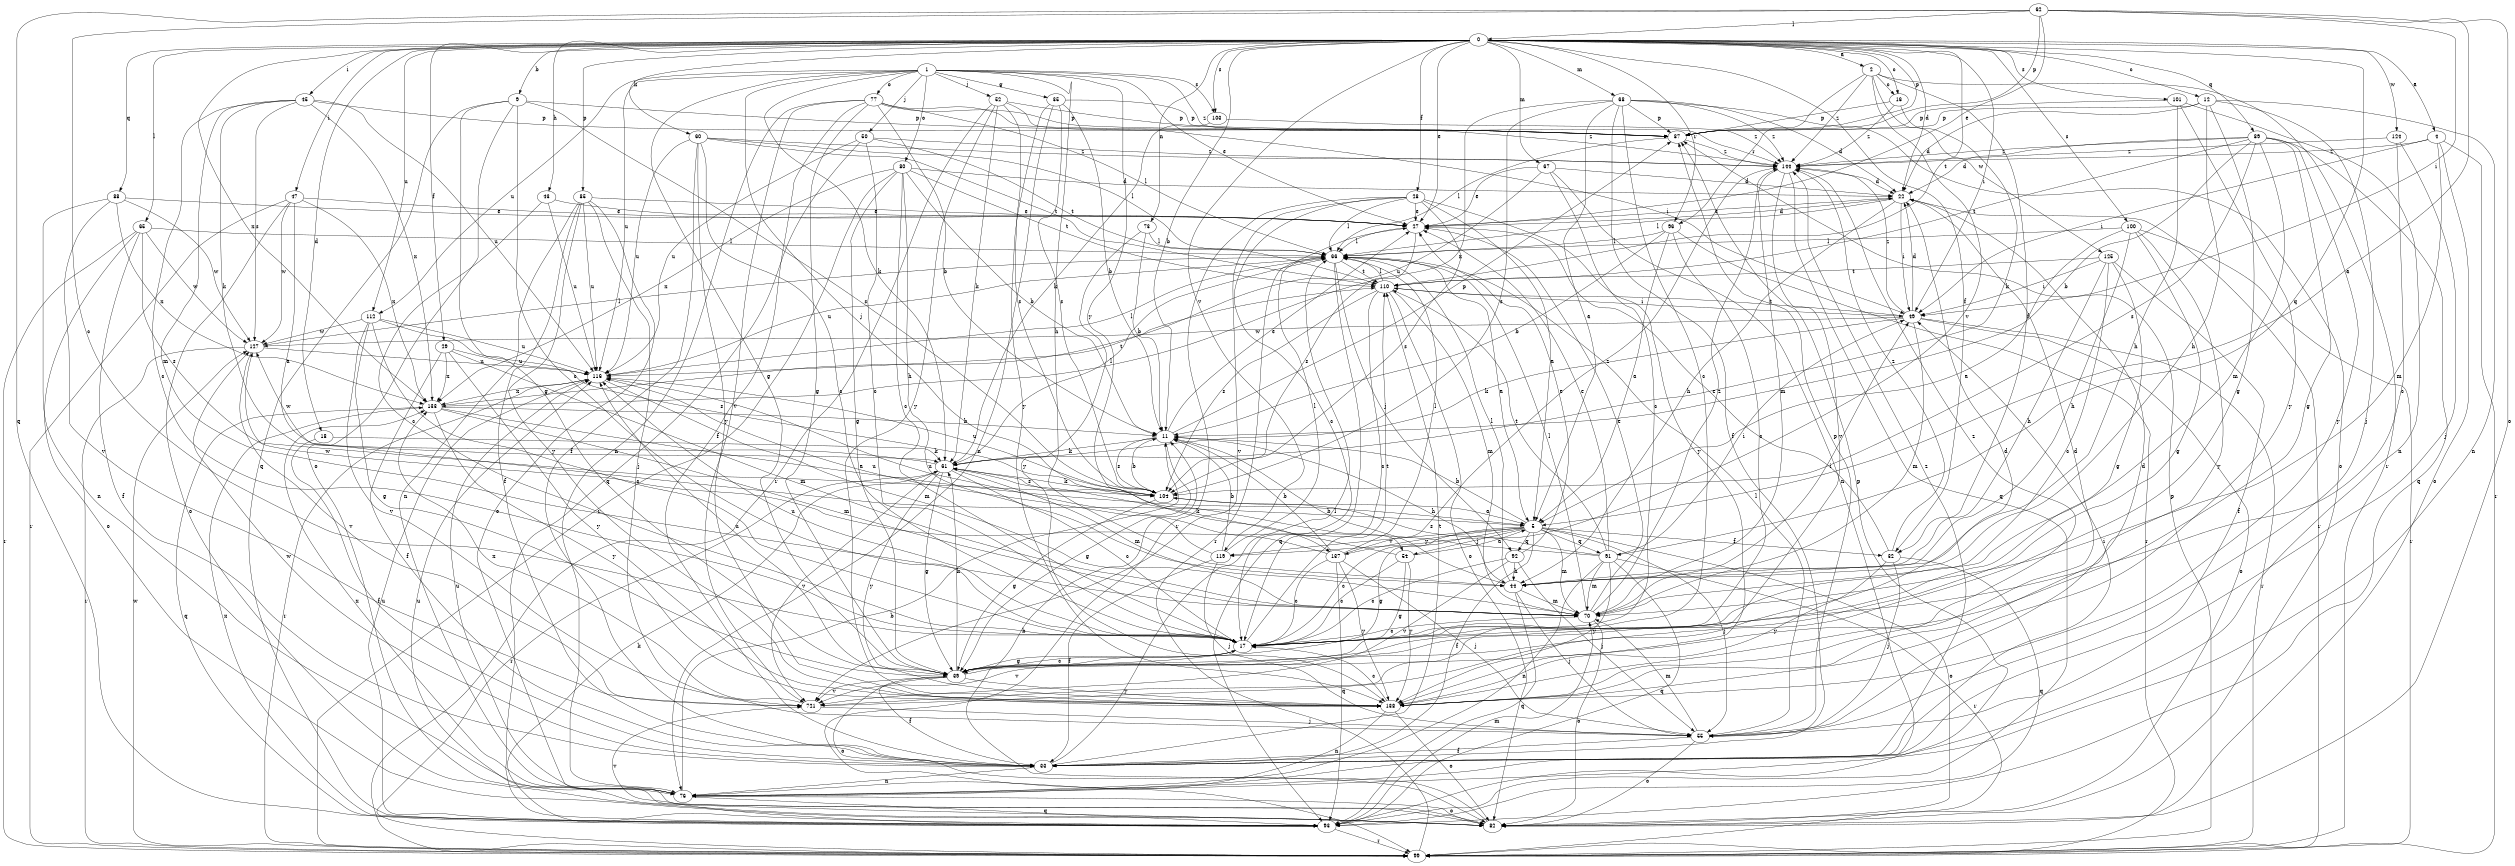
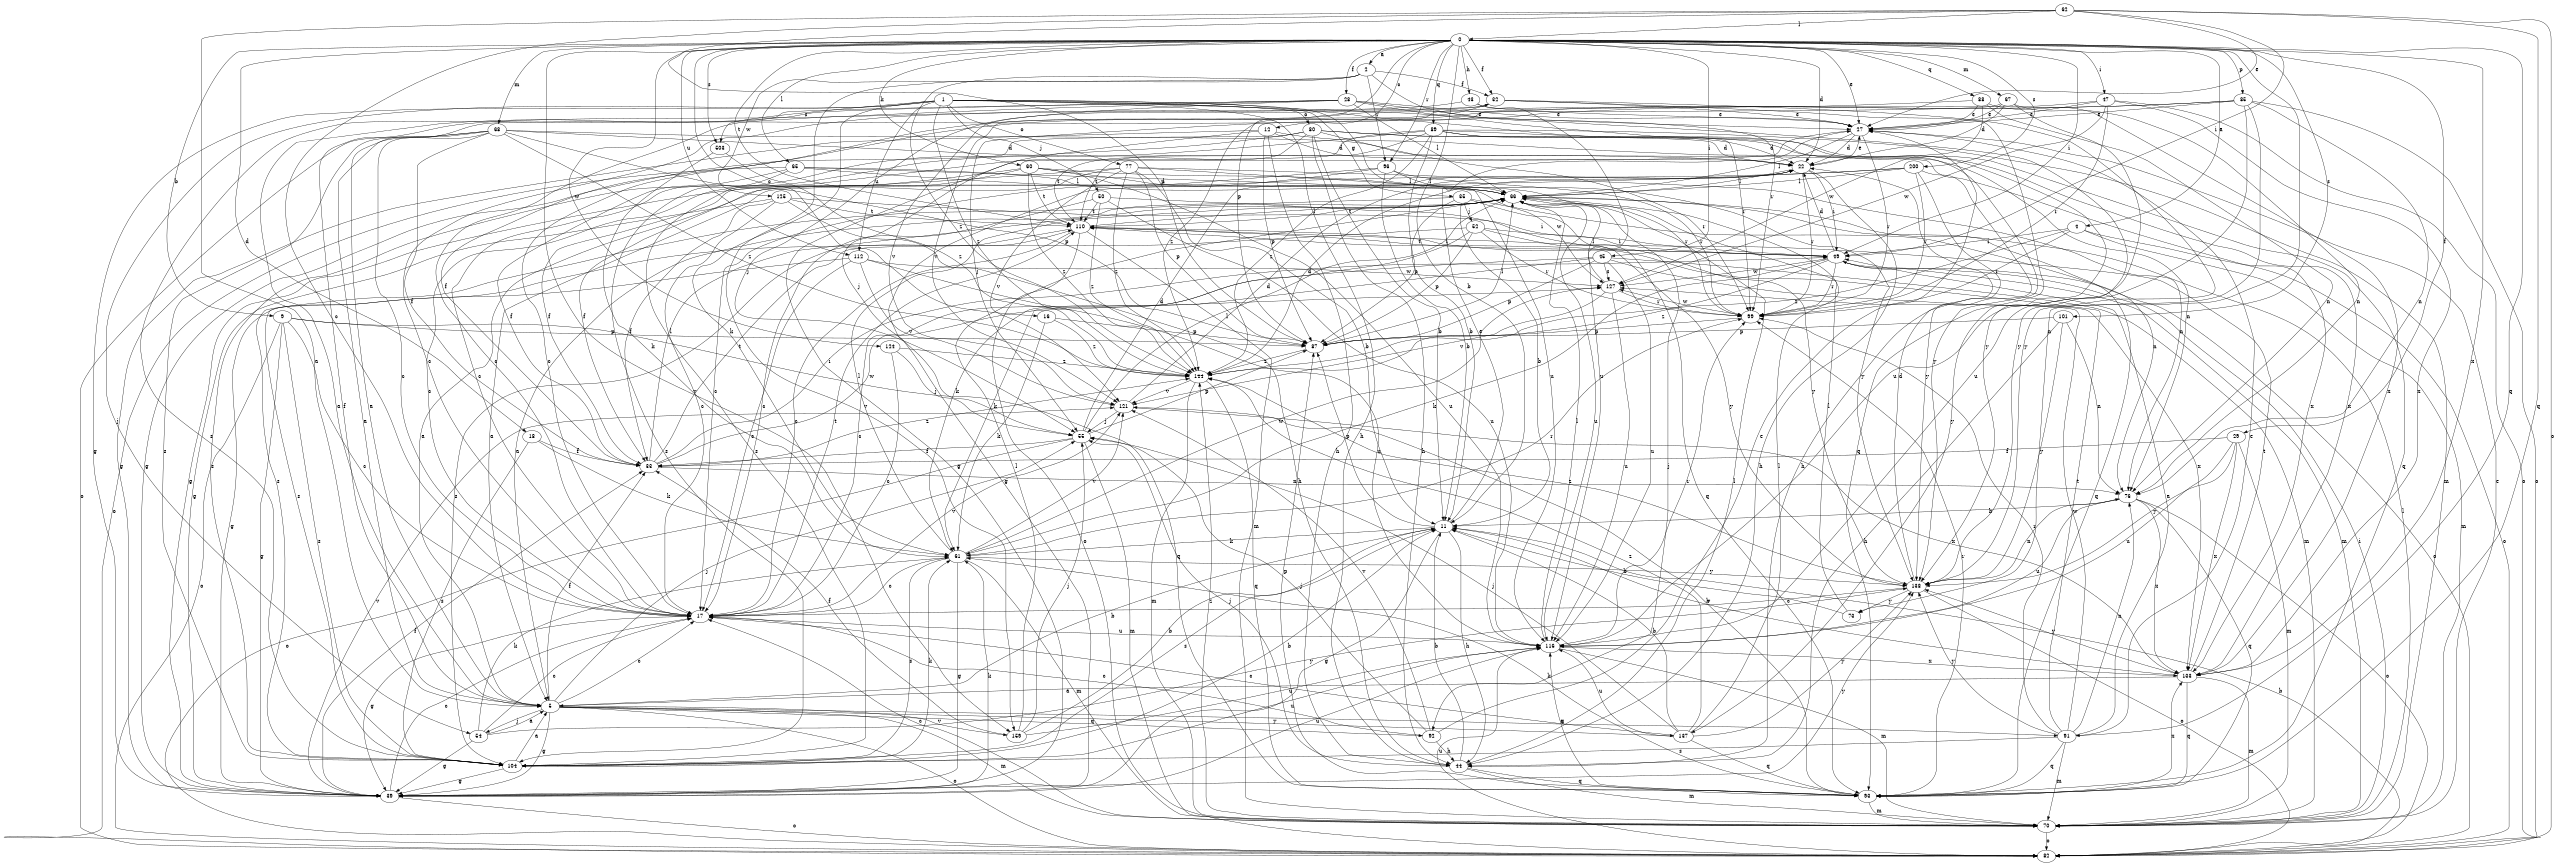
edge "1" -> "52": now "35" -> "52"
edge "2" -> "16": removed, label "c"
node "103": label "103" -> "503"
node "100": label "100" -> "200"
edge "112" -> "104": now "18" -> "104"
edge "91" -> "49": label "i" -> "a"
edge "73" -> "138": reversed
node "119": label "119" -> "159"
edge "99" -> "27": reversed
node "721": label "721" -> "121"
